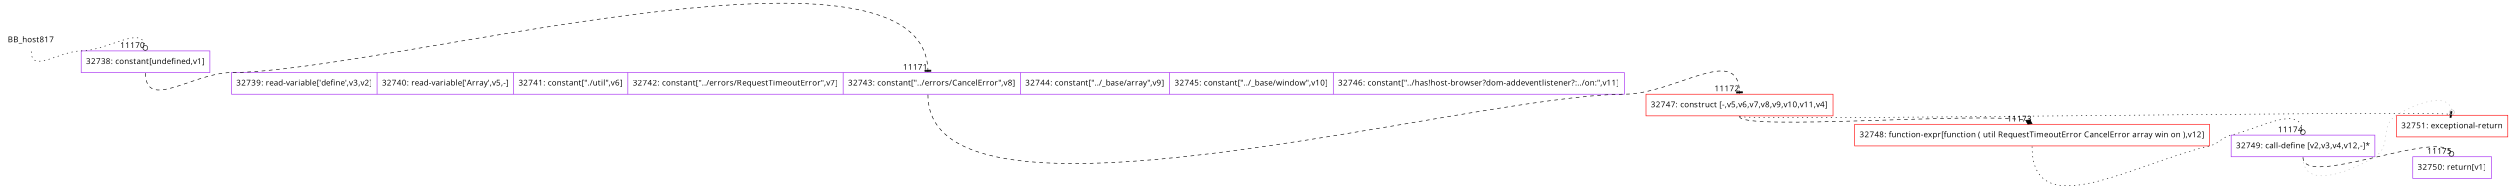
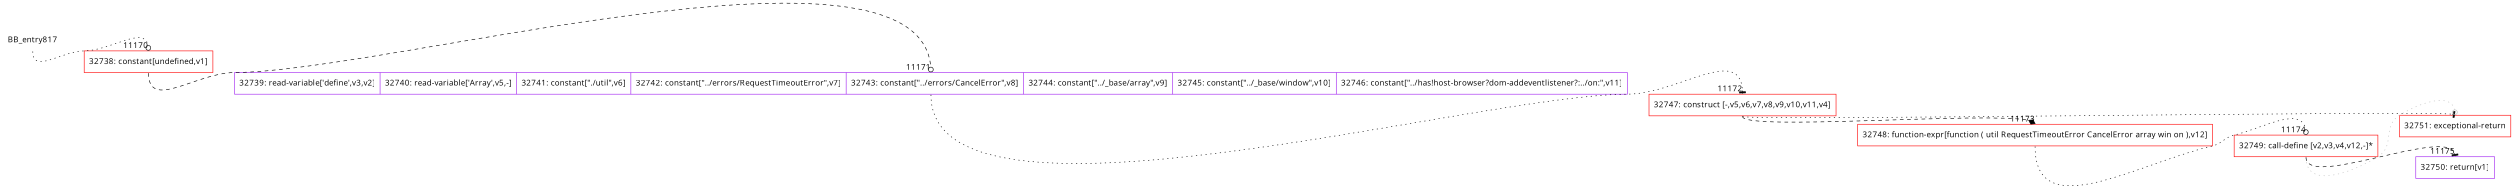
edge "32738: constant[undefined,v1]" -> "32739: read-variable['define',v3,v2]": arrowhead tee -> odot
node "BB_host817": label "BB_host817" -> "BB_entry817"
node "32738: constant[undefined,v1]": color purple -> red
edge "32739: read-variable['define',v3,v2]" -> "32747: construct [-,v5,v6,v7,v8,v9,v10,v11,v4]": style dashed -> dotted
node "32749: call-define [v2,v3,v4,v12,-]*": color purple -> red
edge "32749: call-define [v2,v3,v4,v12,-]*" -> "32750: return[v1]": arrowhead odot -> tee
